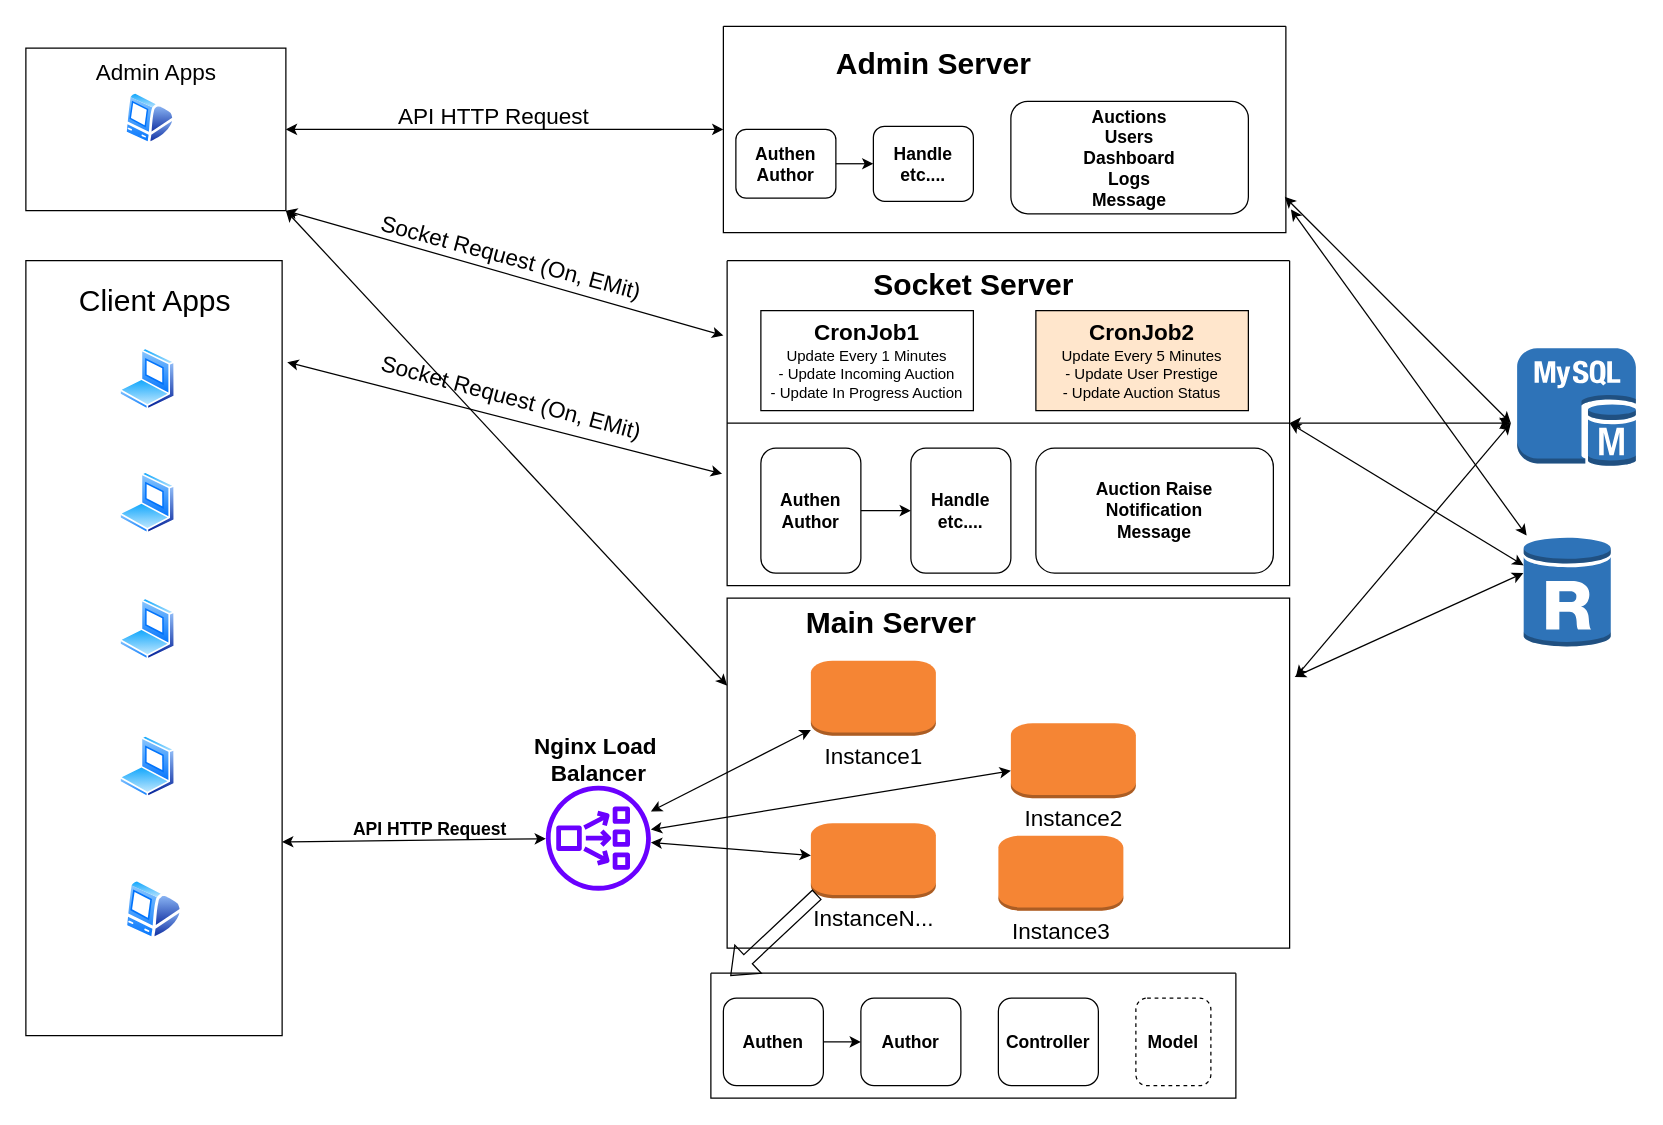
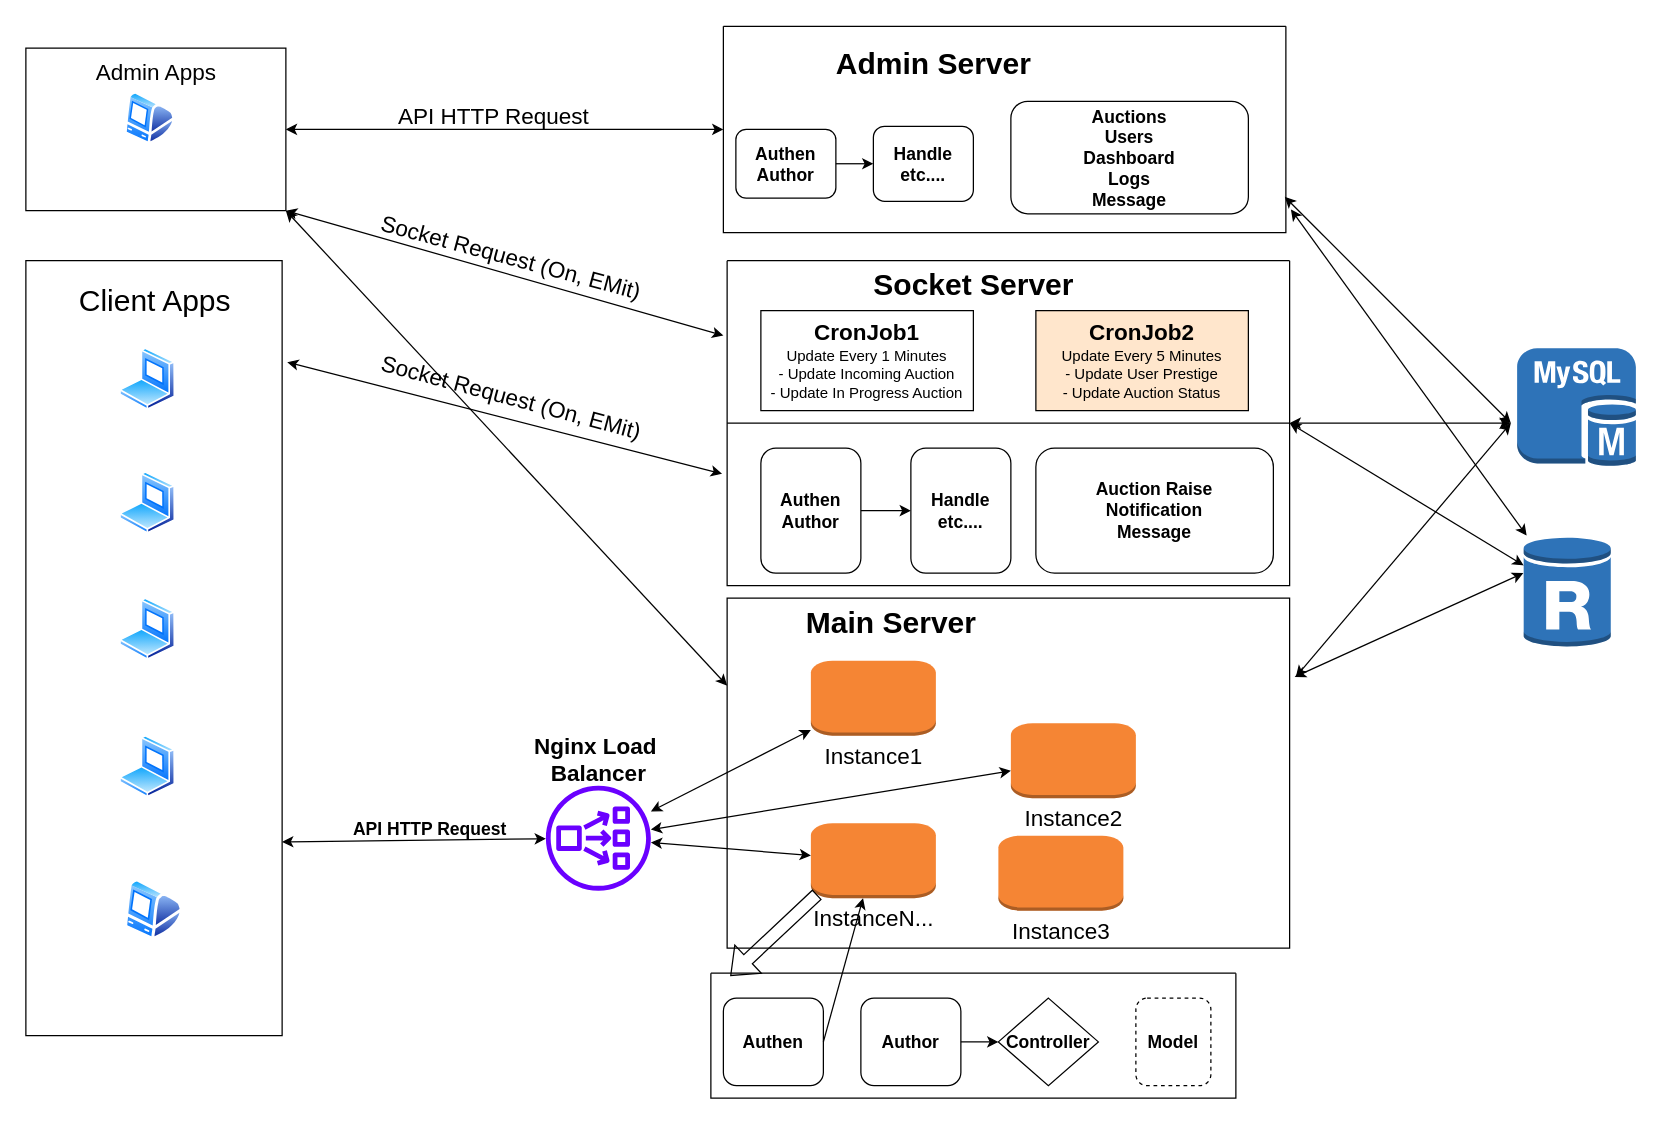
edge "Authen" -> "Author": now "Authen" -> "InstanceN..."
edge "Author" -> "Controller": added
node "Controller": shape rounded rectangle -> diamond
